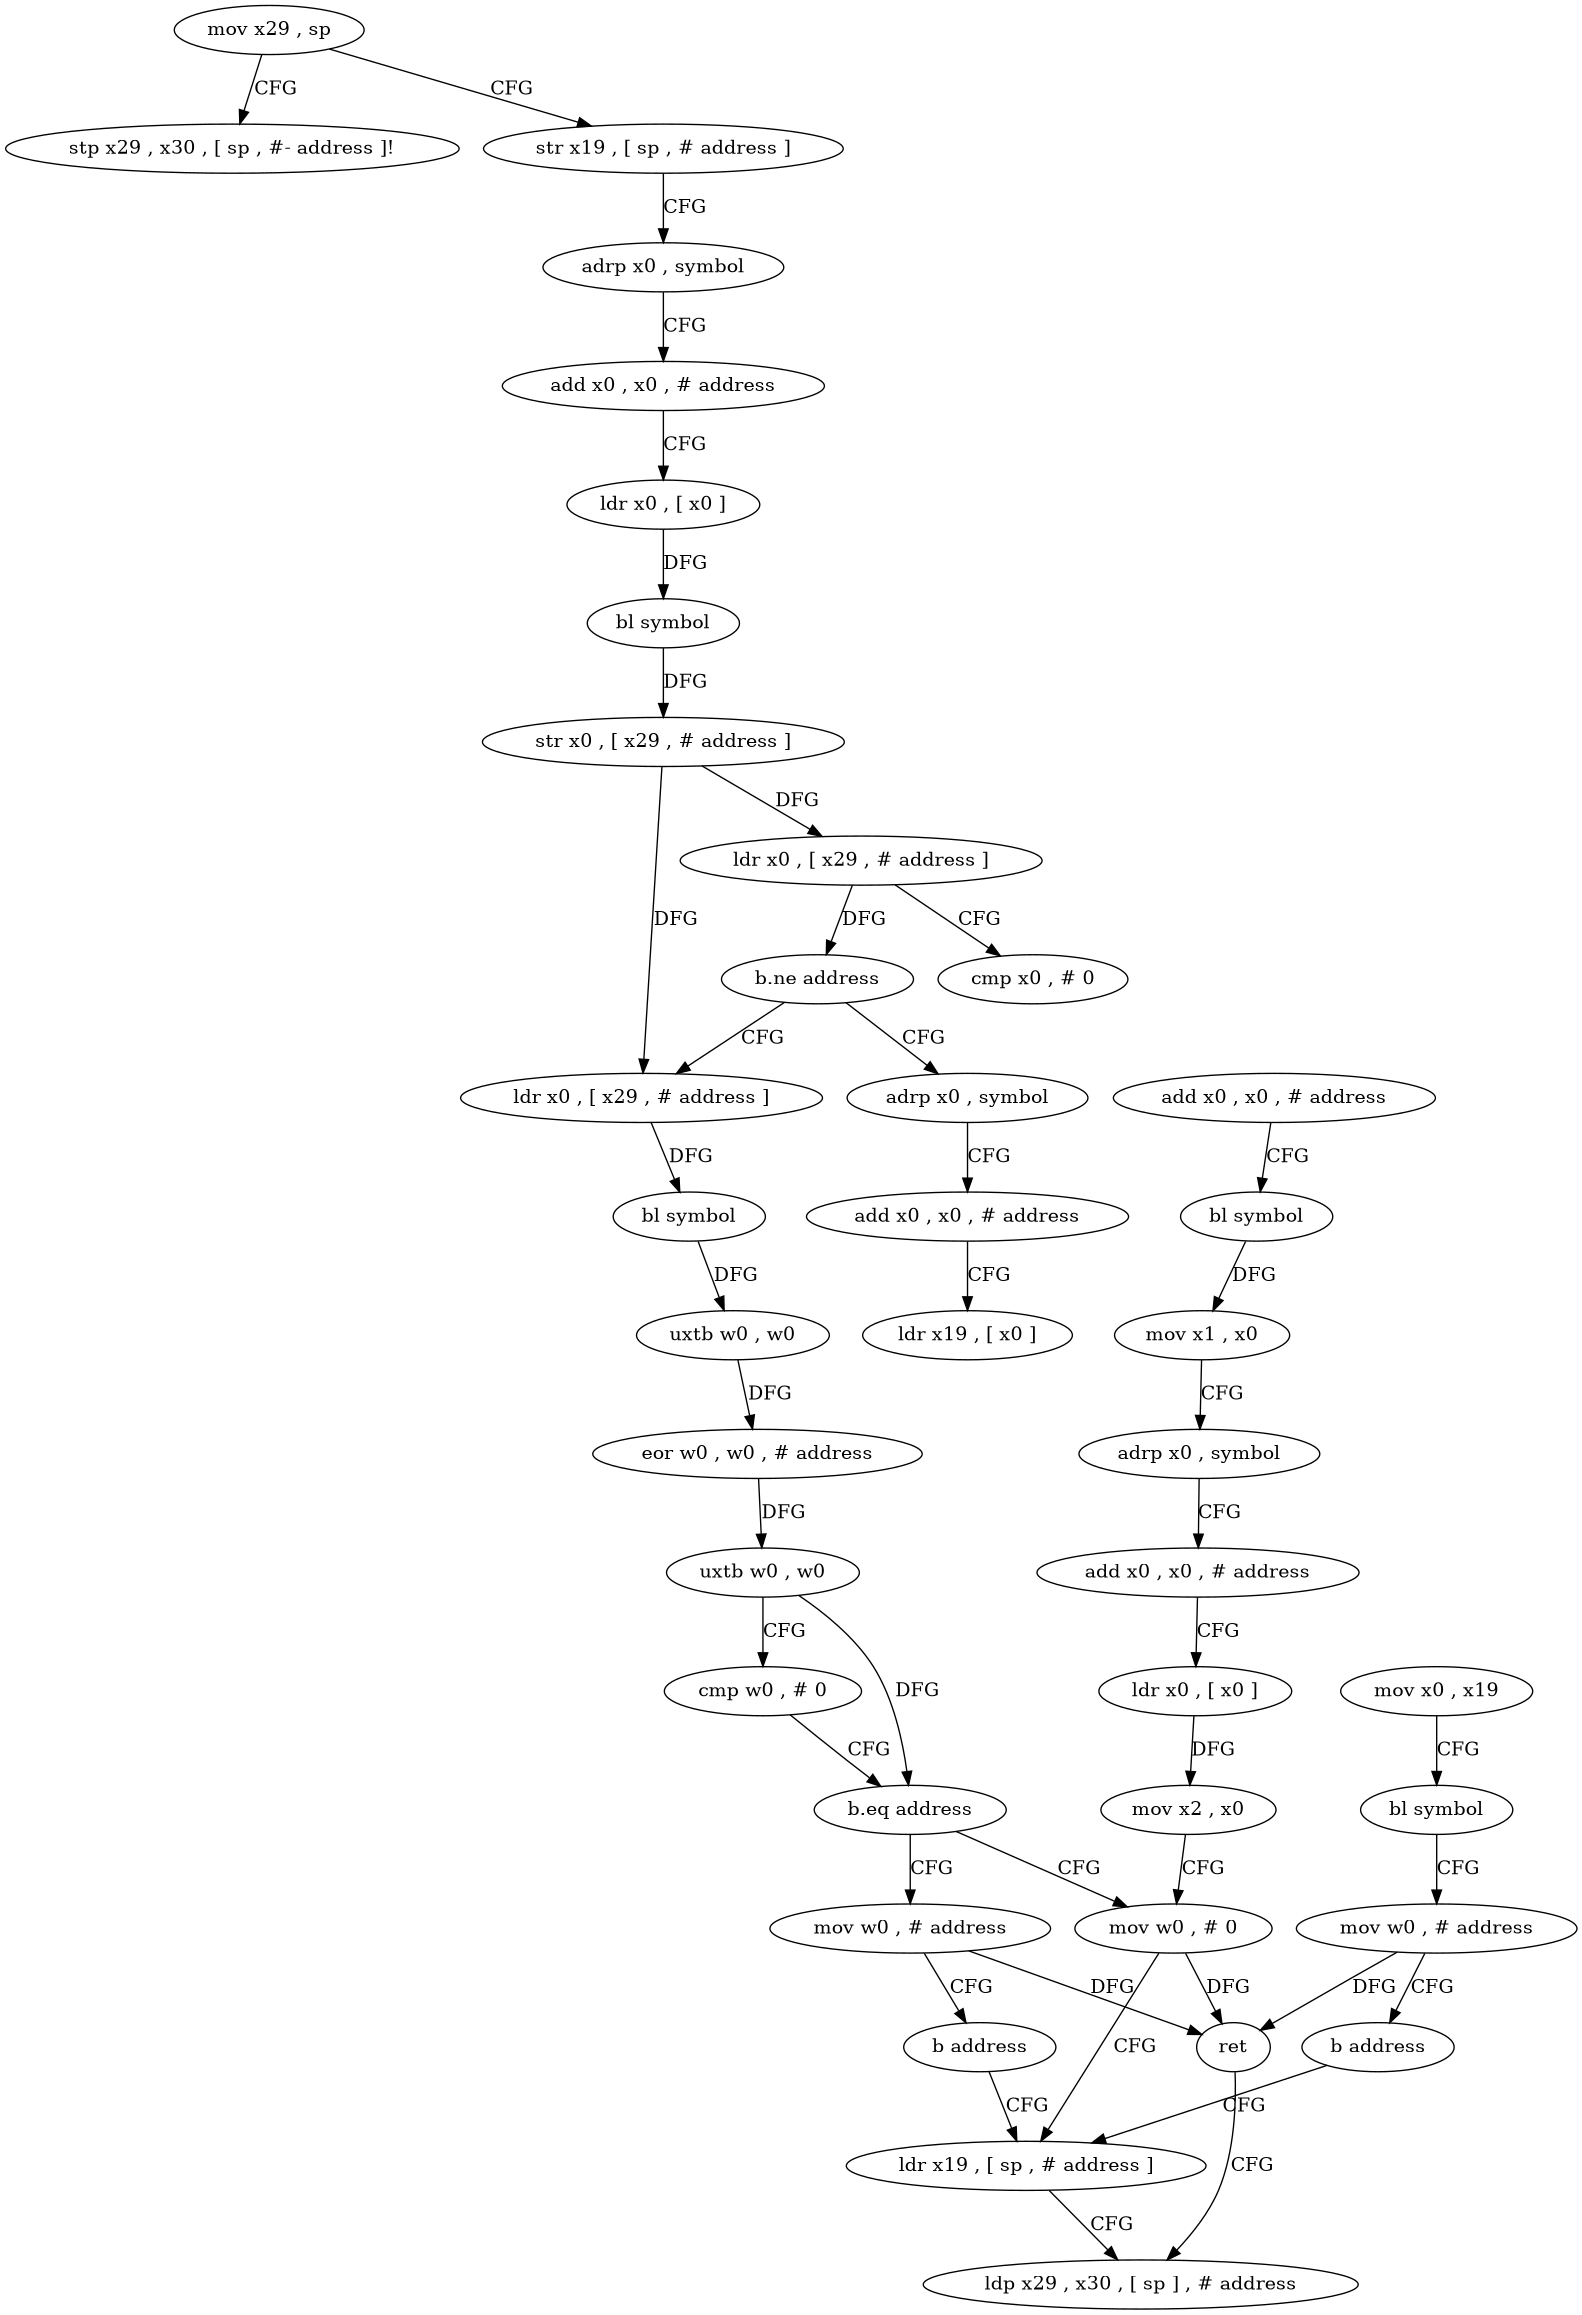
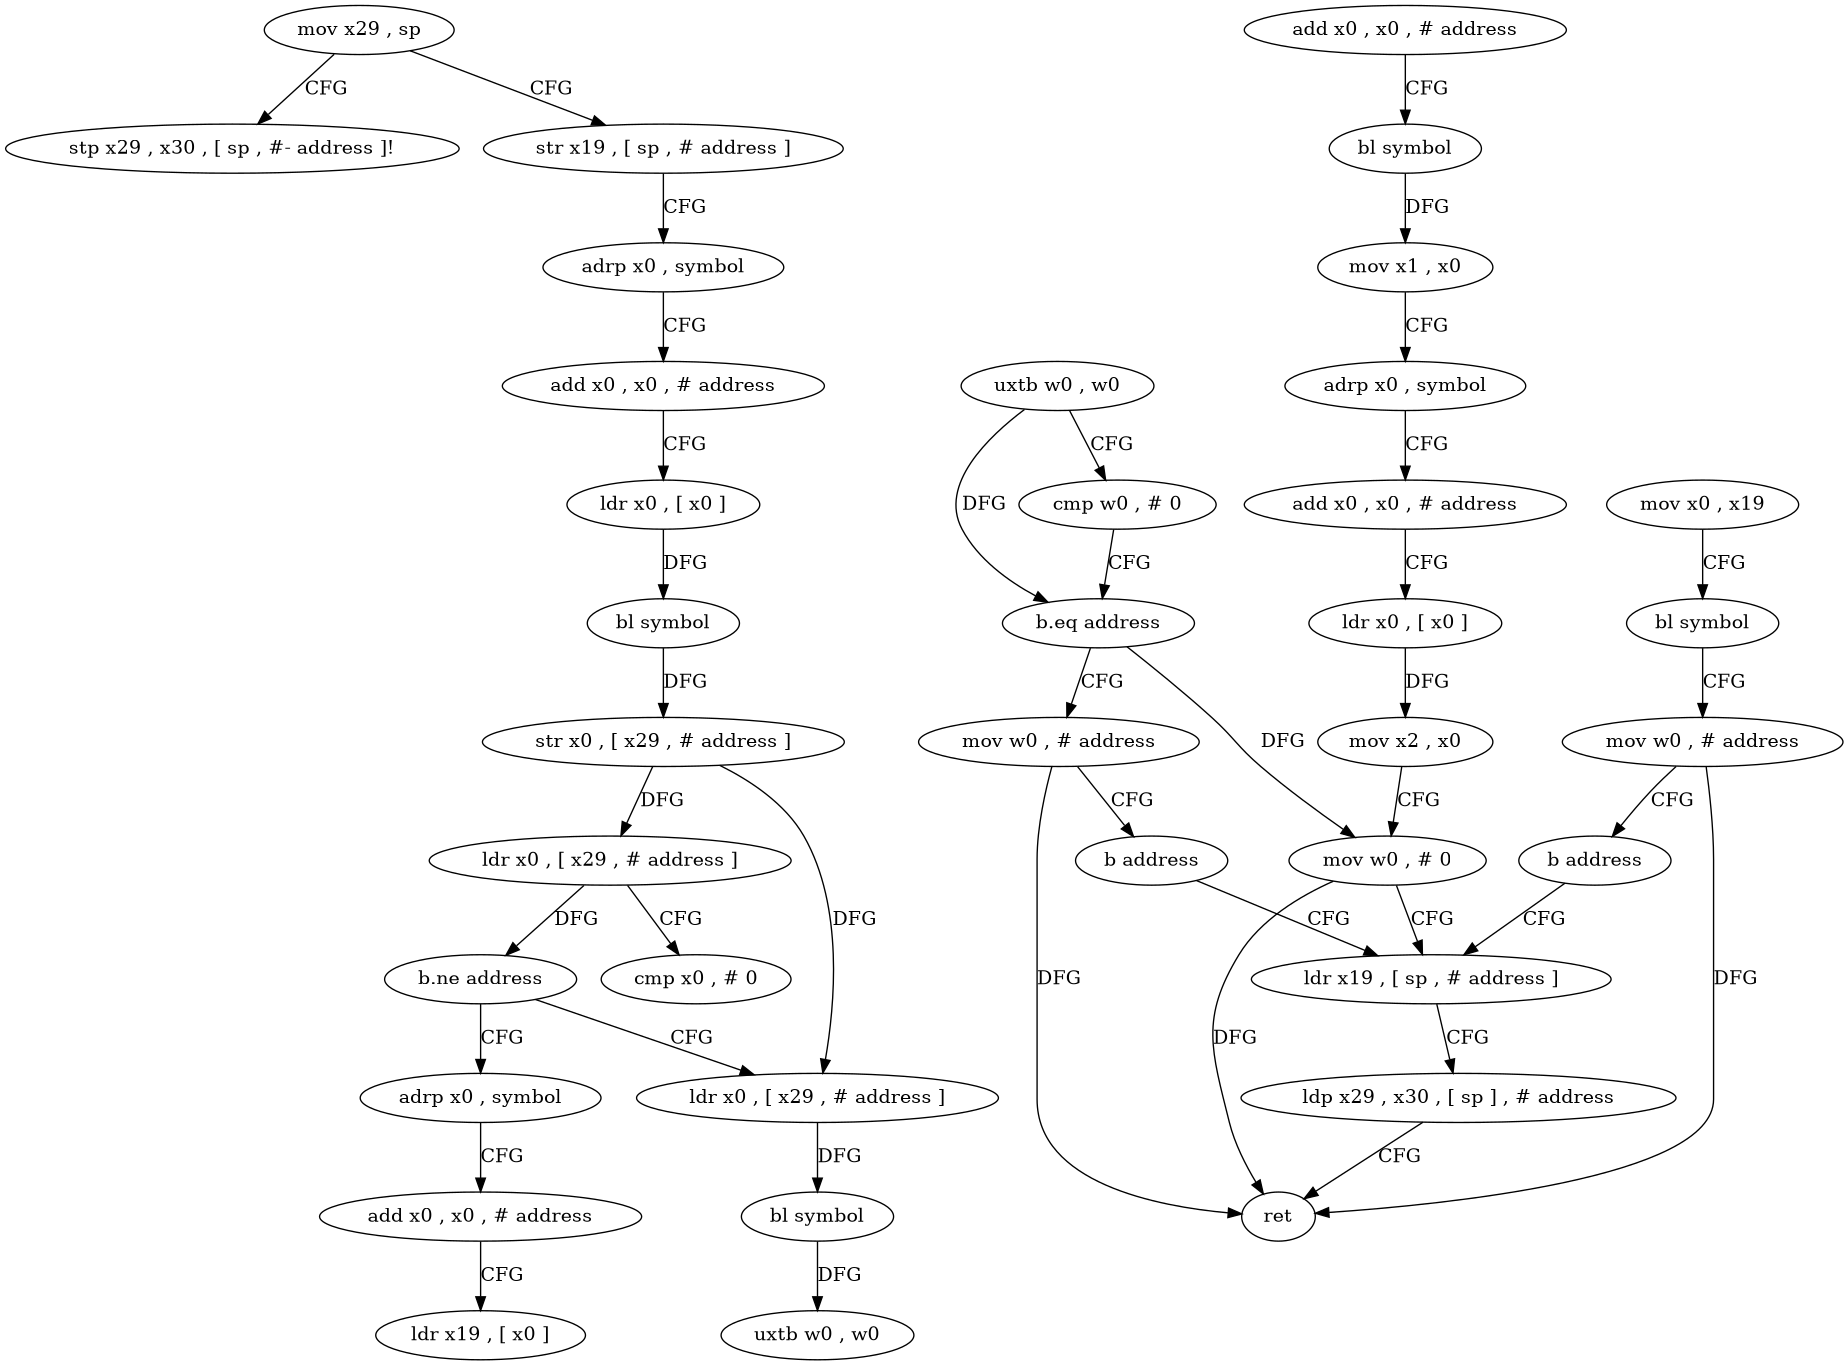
node "eor w0 , w0 , # address": removed
edge "b.eq address" -> "mov w0 , # 0": label "CFG" -> "DFG"
edge "ret" -> "ldp x29 , x30 , [ sp ] , # address": reversed
